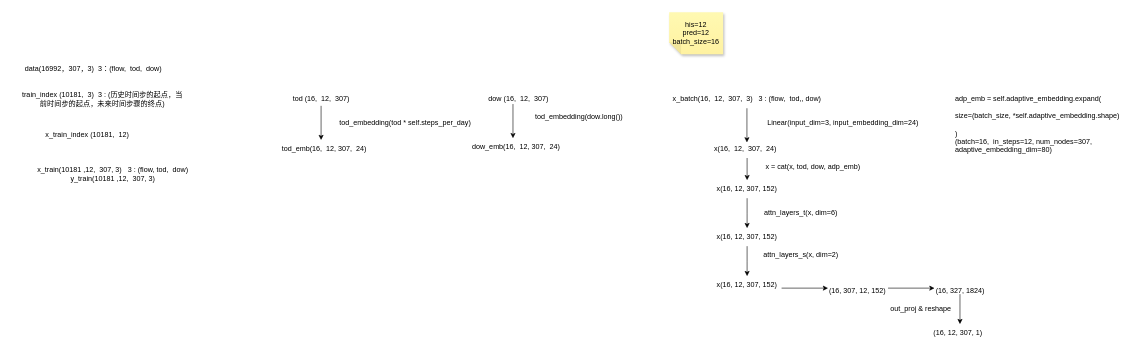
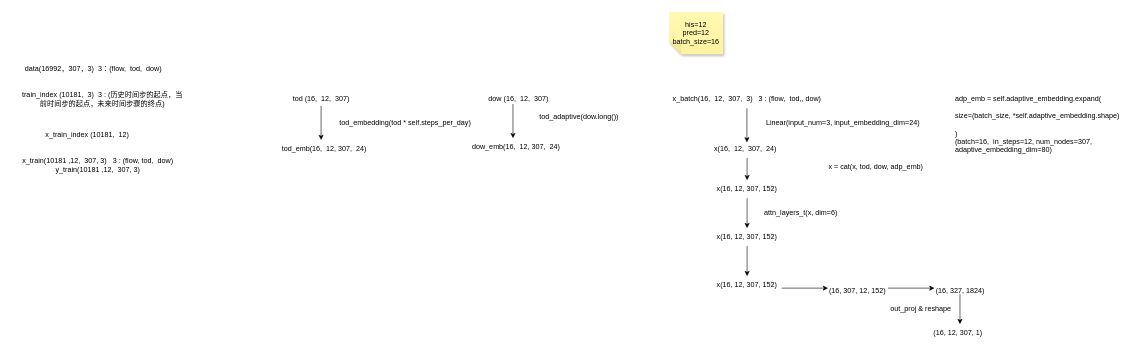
node "tod_embedding(dow.long())": label "tod_embedding(dow.long())" -> "tod_adaptive(dow.long())"
node "Linear(input_dim=3, input_embedding_dim=24)": label "Linear(input_dim=3, input_embedding_dim=24)" -> "Linear(input_num=3, input_embedding_dim=24)"
node "x = cat(x, tod, dow, adp_emb)": moved (813, 167) -> (876, 167)
node "x_train(10181 ,12, 307, 3) 3 : (flow, tod, dow) y_train(10181 ,12, 307, 3)": moved (113, 174) -> (98, 165)
node "attn_layers_s(x, dim=2)": removed
